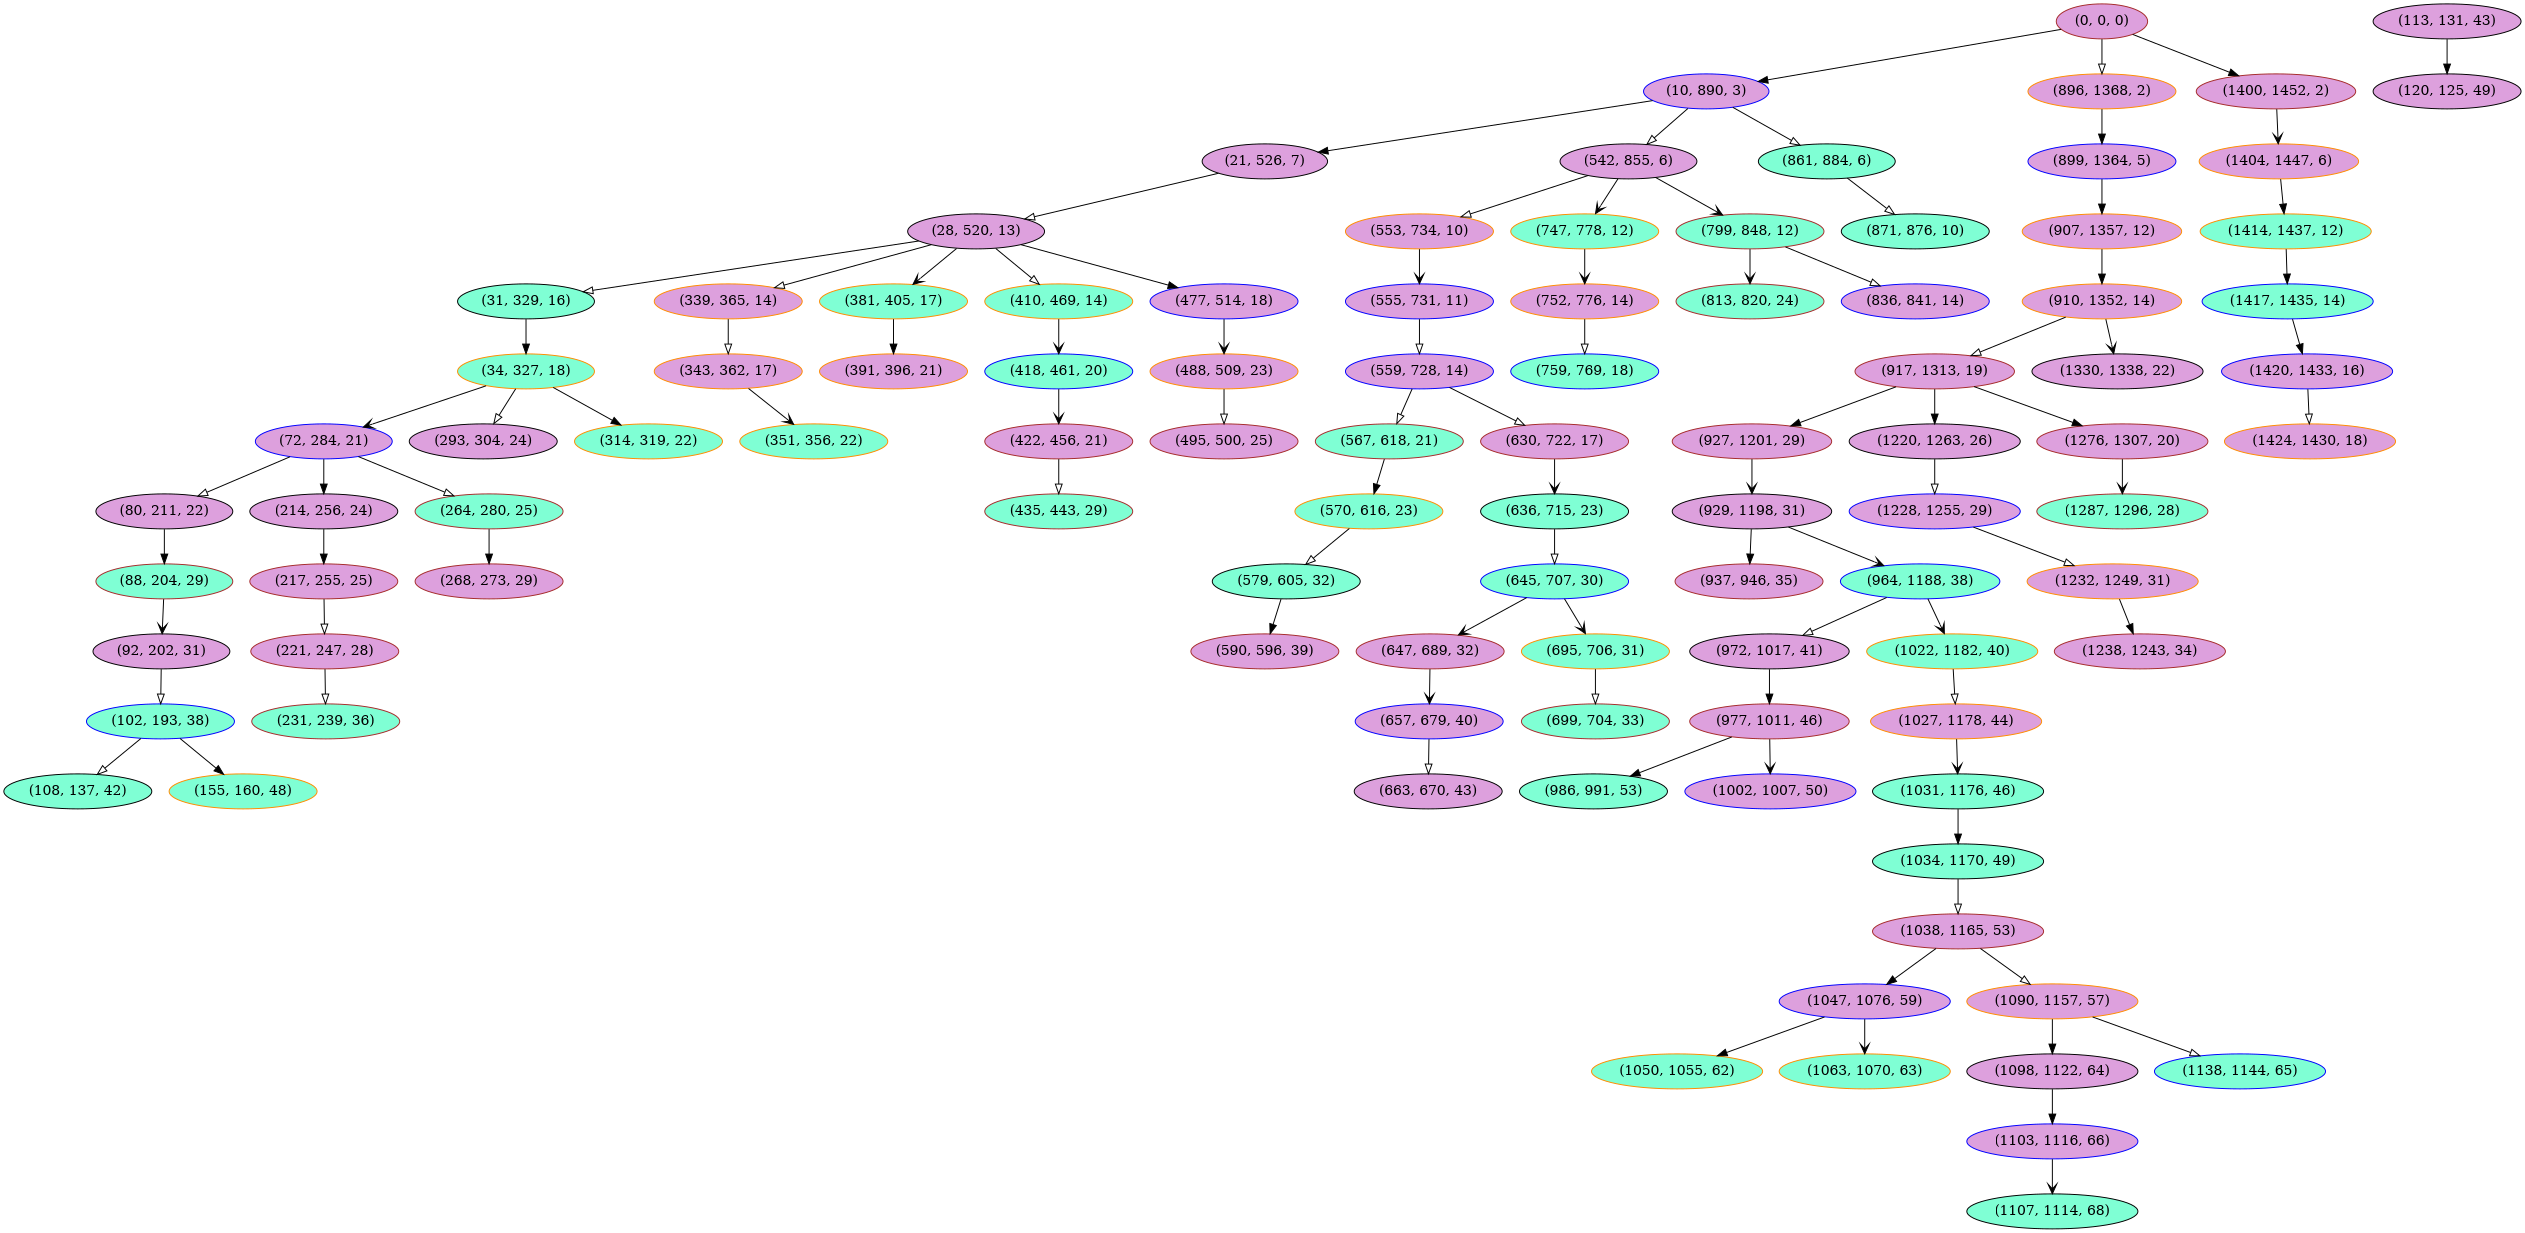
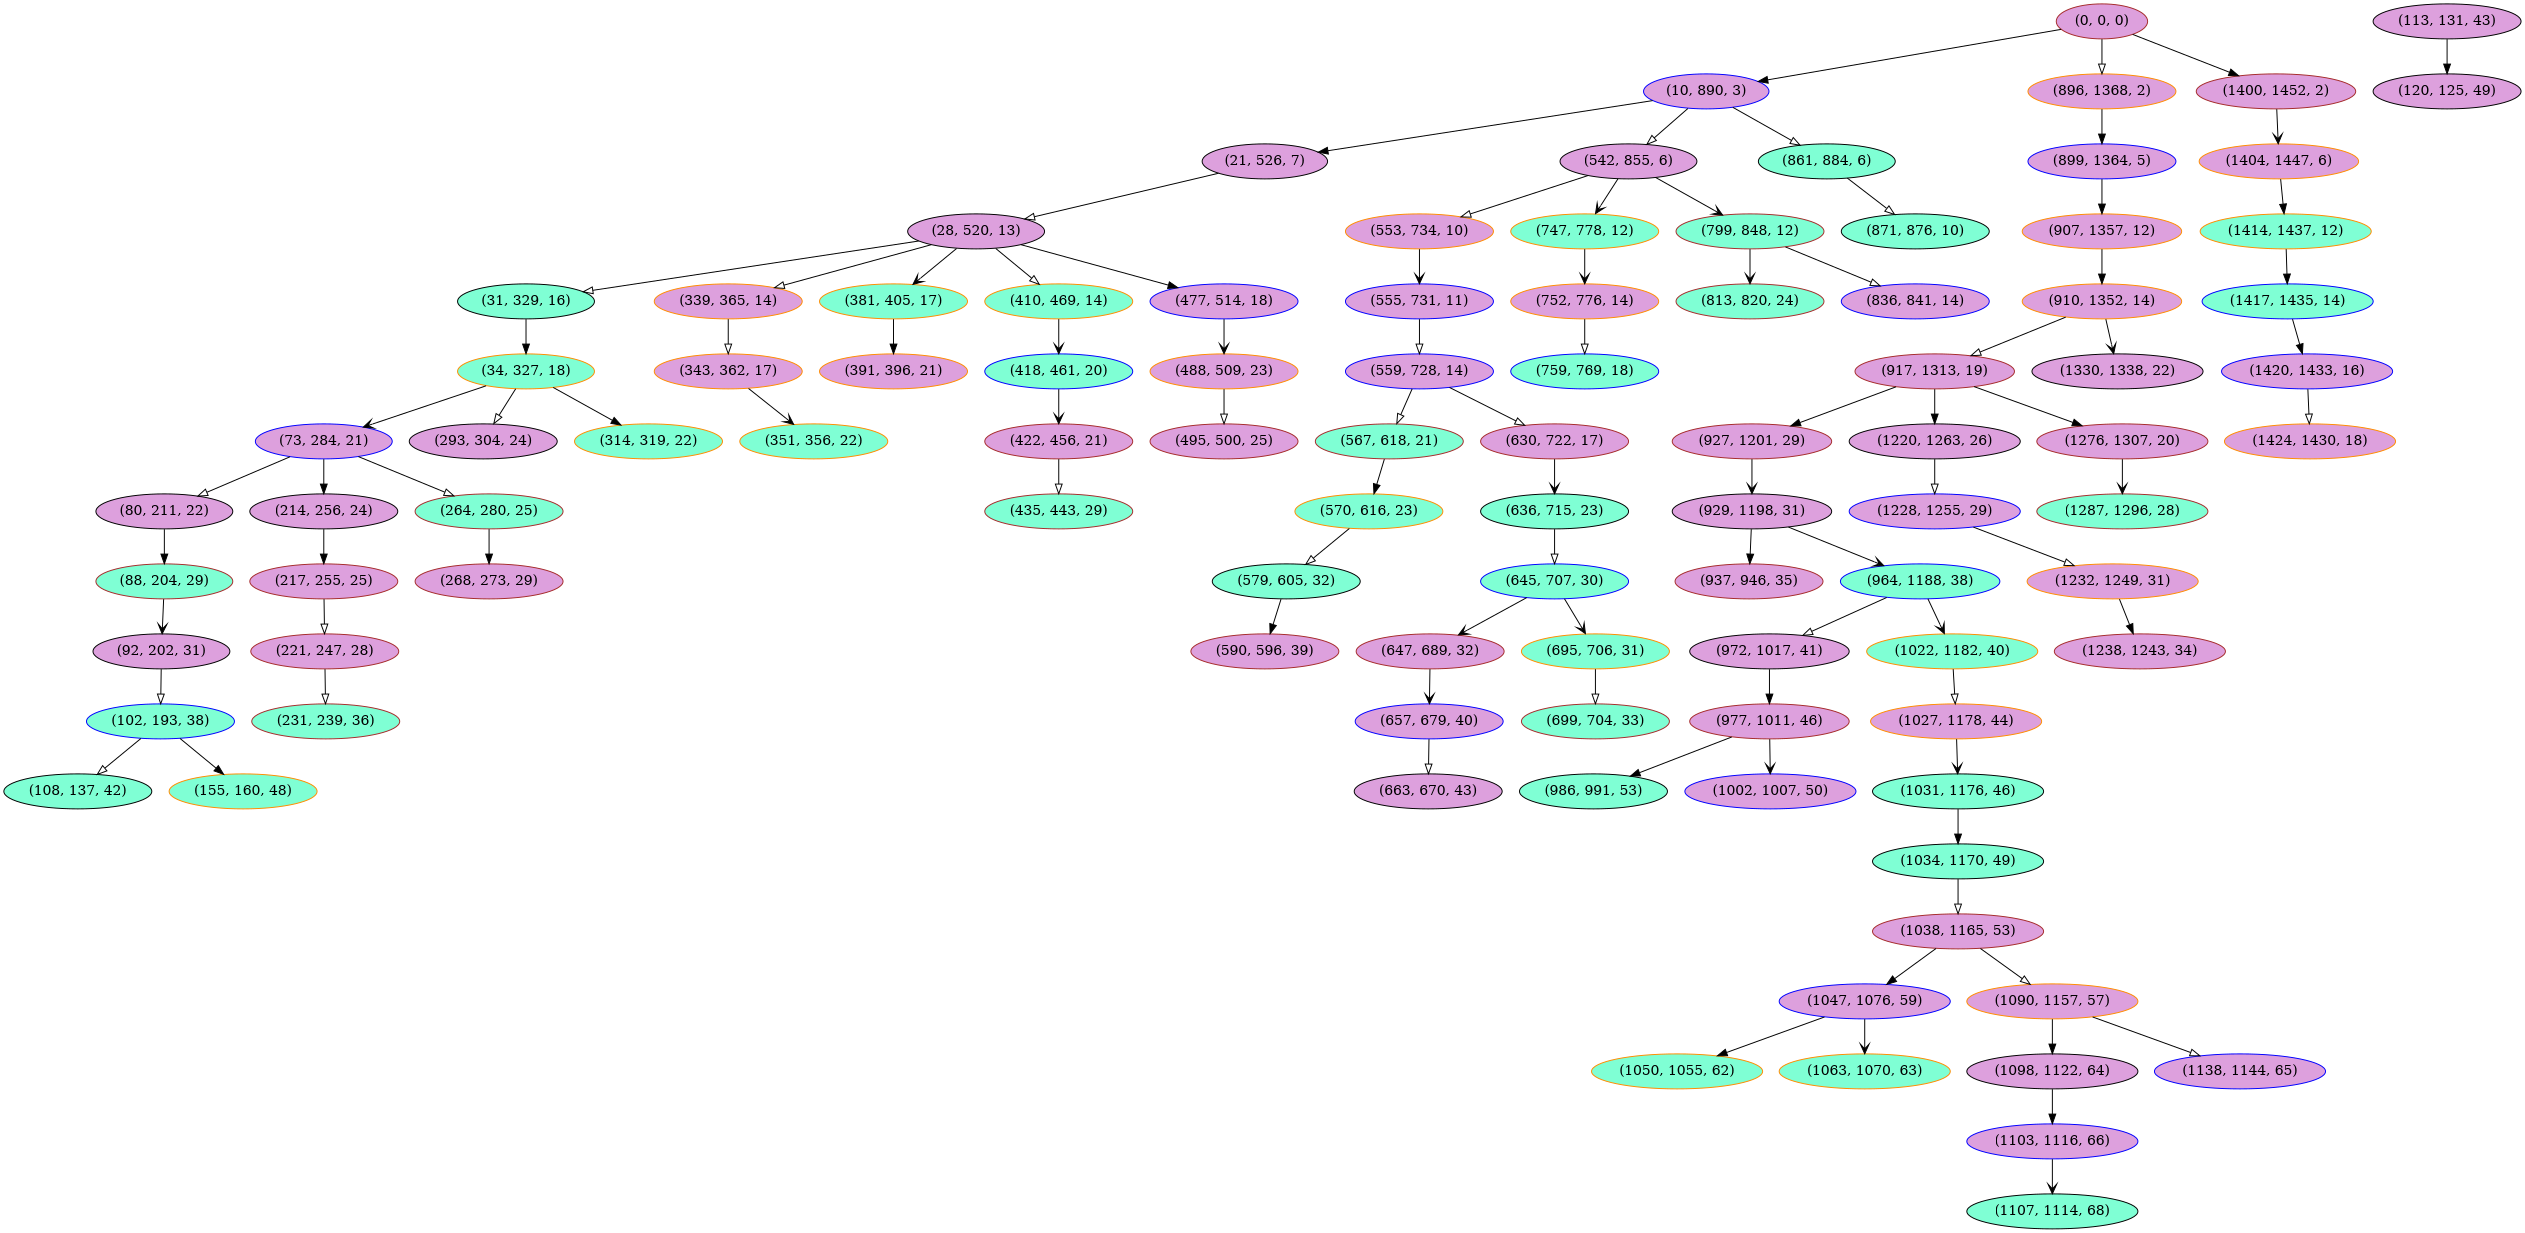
node "(72, 284, 21)": label "(72, 284, 21)" -> "(73, 284, 21)"
node "(1138, 1144, 65)": fillcolor aquamarine -> plum
